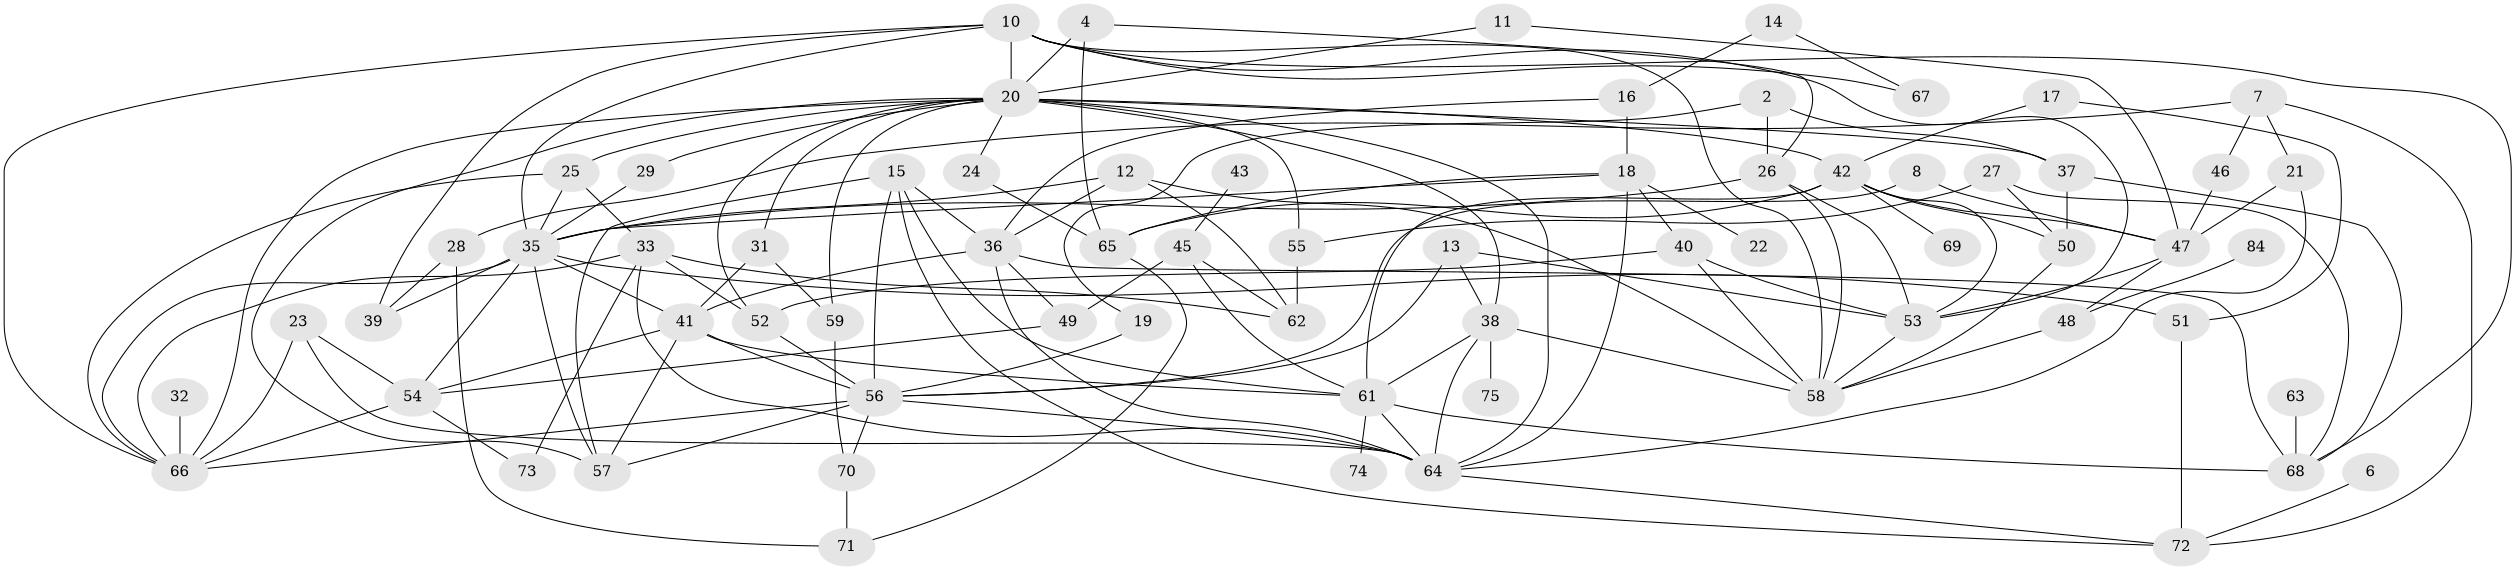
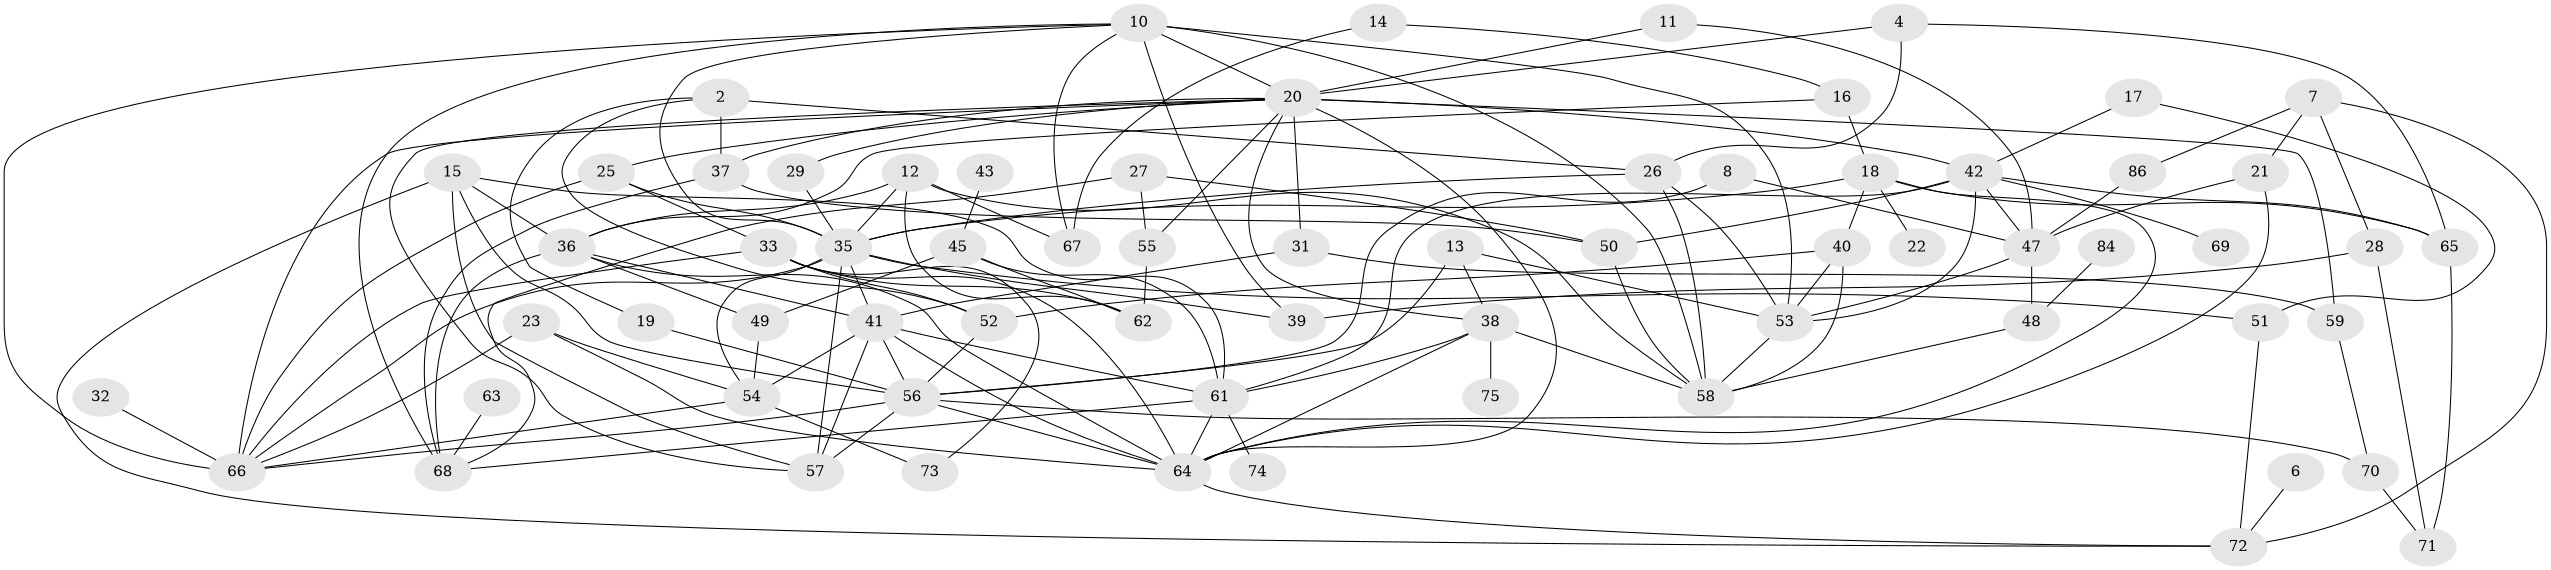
edge "20" -- "52": now "2" -- "52"
node "24": removed
node "46": label "46" -> "86"
edge "12" -- "67": added
edge "41" -- "64": added
